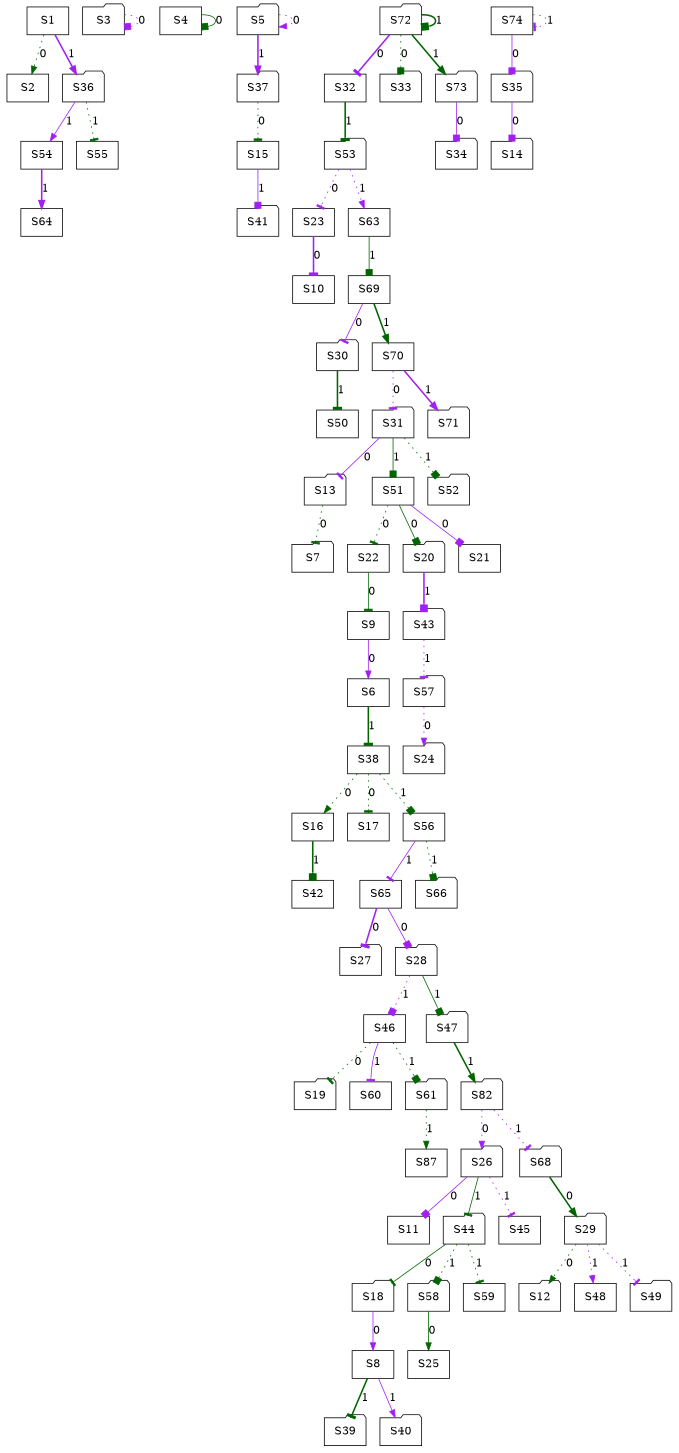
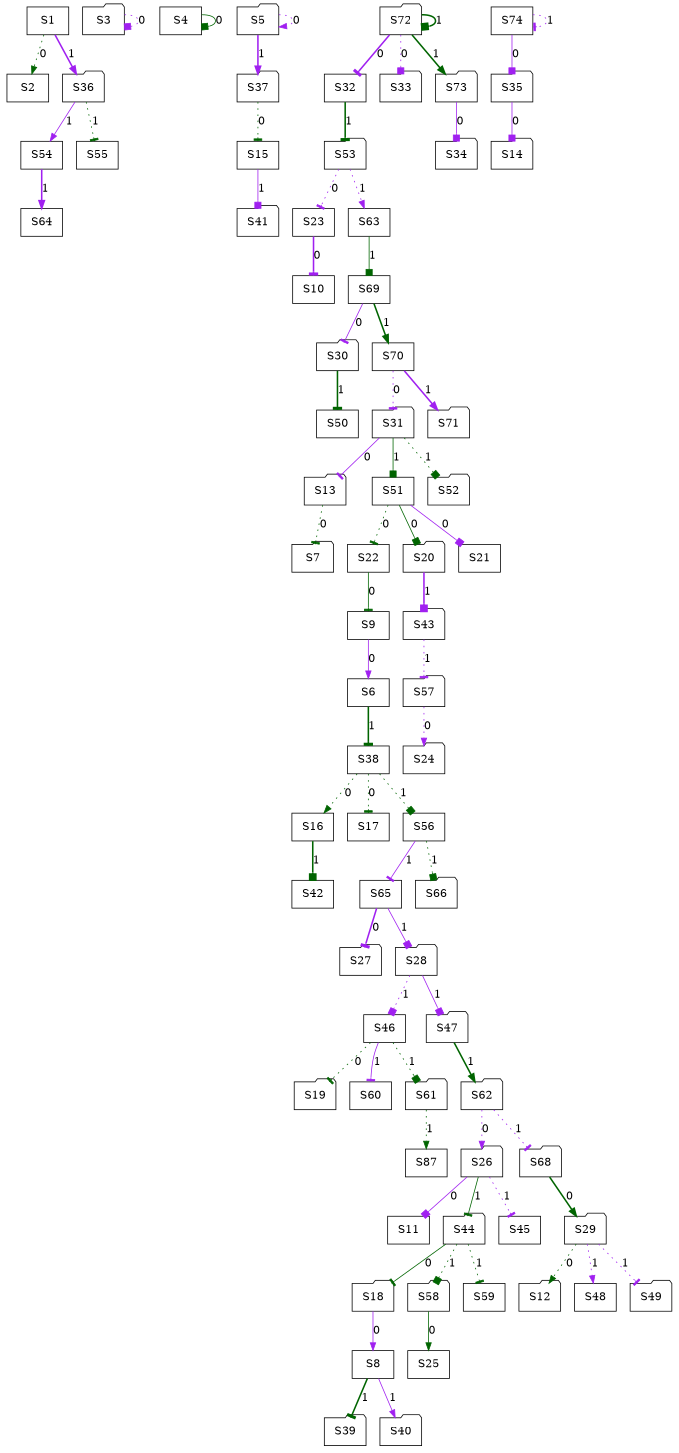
edge "S72" -> "S33": color darkgreen -> purple
edge "S65" -> "S28": label "0" -> "1"
edge "S28" -> "S47": color darkgreen -> purple
node "S82": label "S82" -> "S62"
